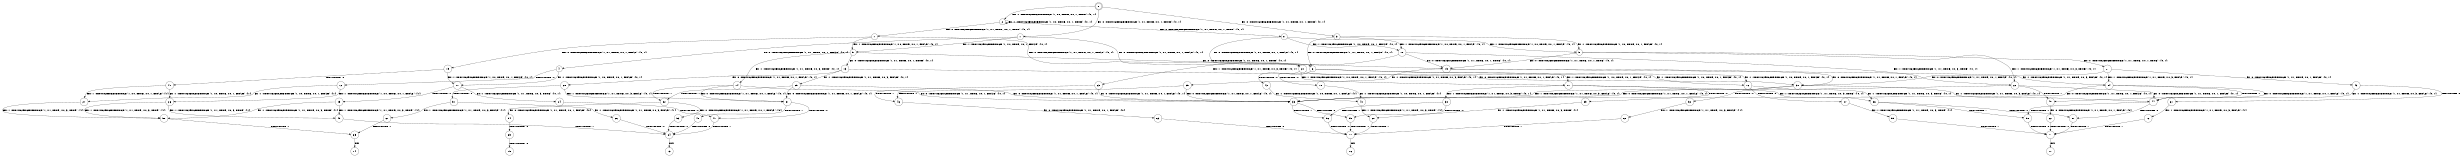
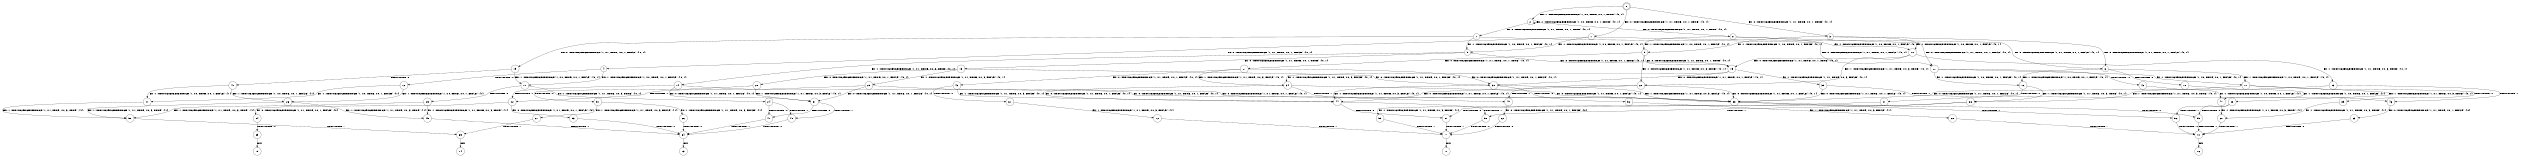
edge "24" -> "48": added, label "TERMINATE !1"
edge "69" -> "75": label "TERMINATE !0" -> "exit"
